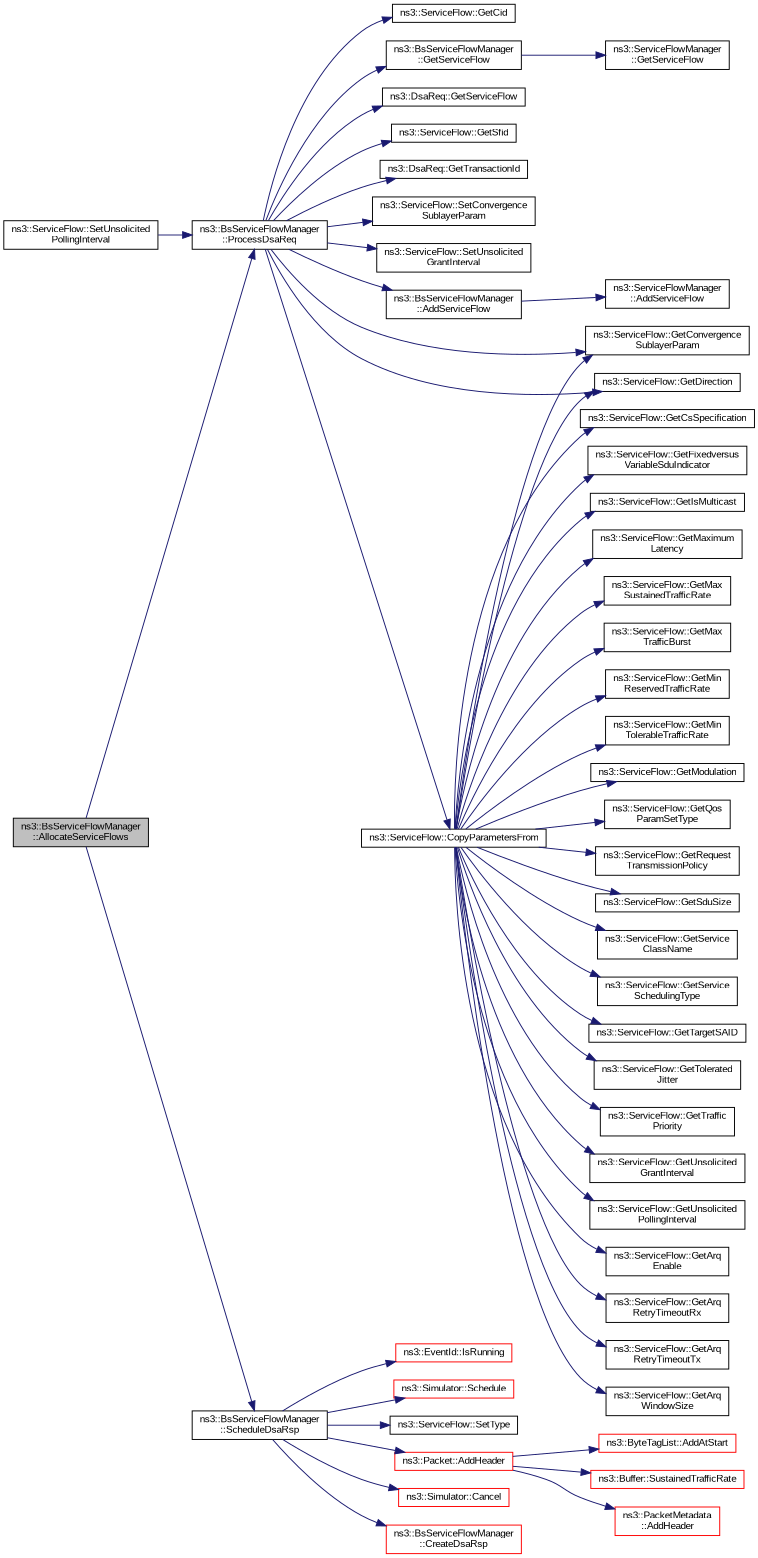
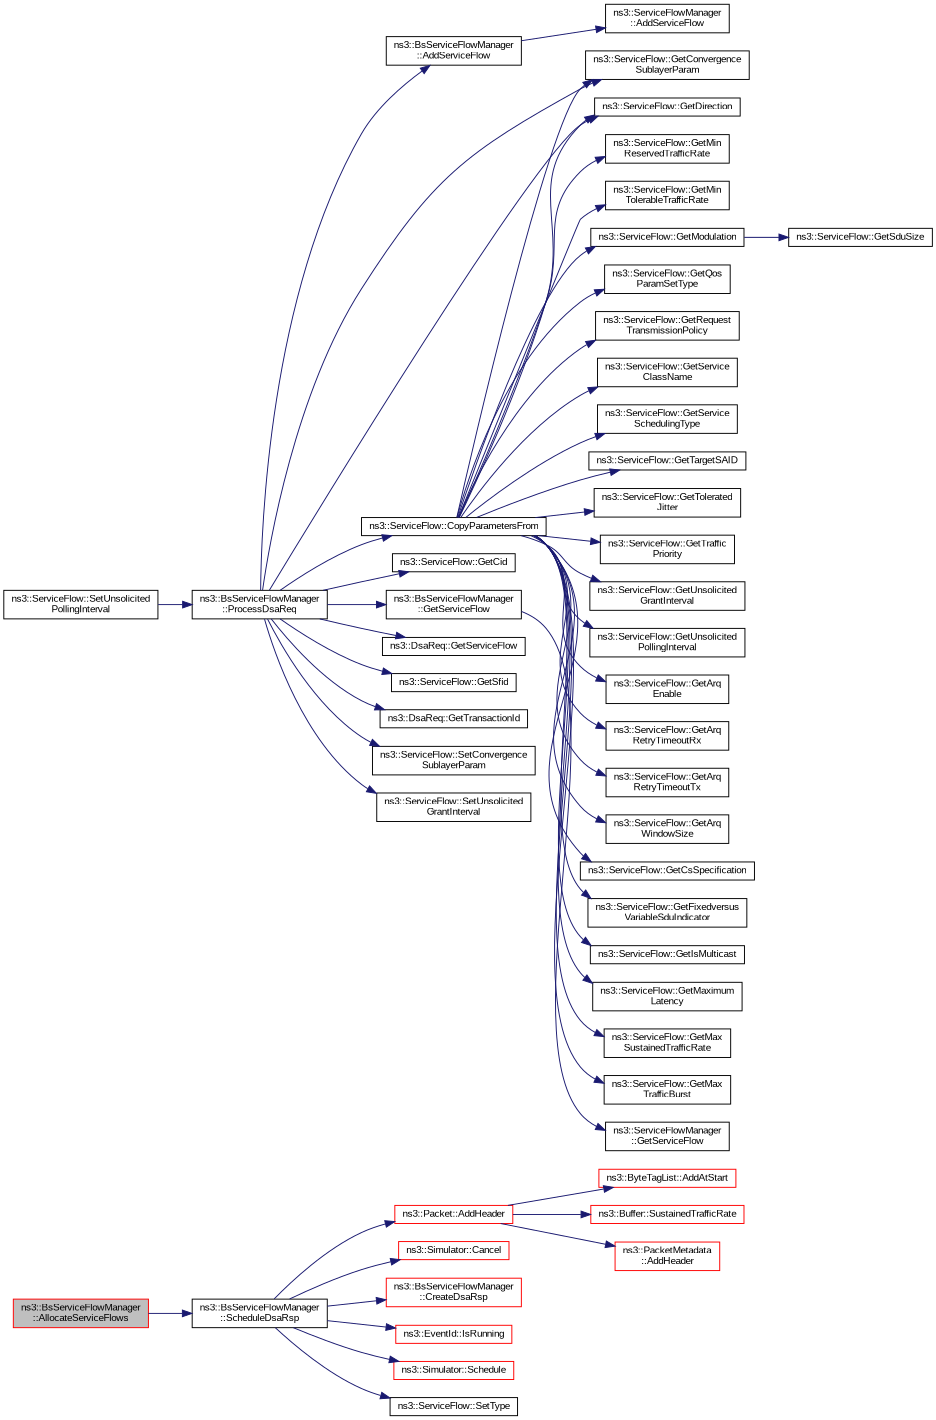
edge "ns3::BsServiceFlowManager ::AllocateServiceFlows" -> "ns3::BsServiceFlowManager ::ProcessDsaReq": removed
node "ns3::BsServiceFlowManager ::AllocateServiceFlows": color black -> red
edge "ns3::ServiceFlow::CopyParametersFrom" -> "ns3::ServiceFlow::GetSduSize": now "ns3::ServiceFlow::GetModulation" -> "ns3::ServiceFlow::GetSduSize"
